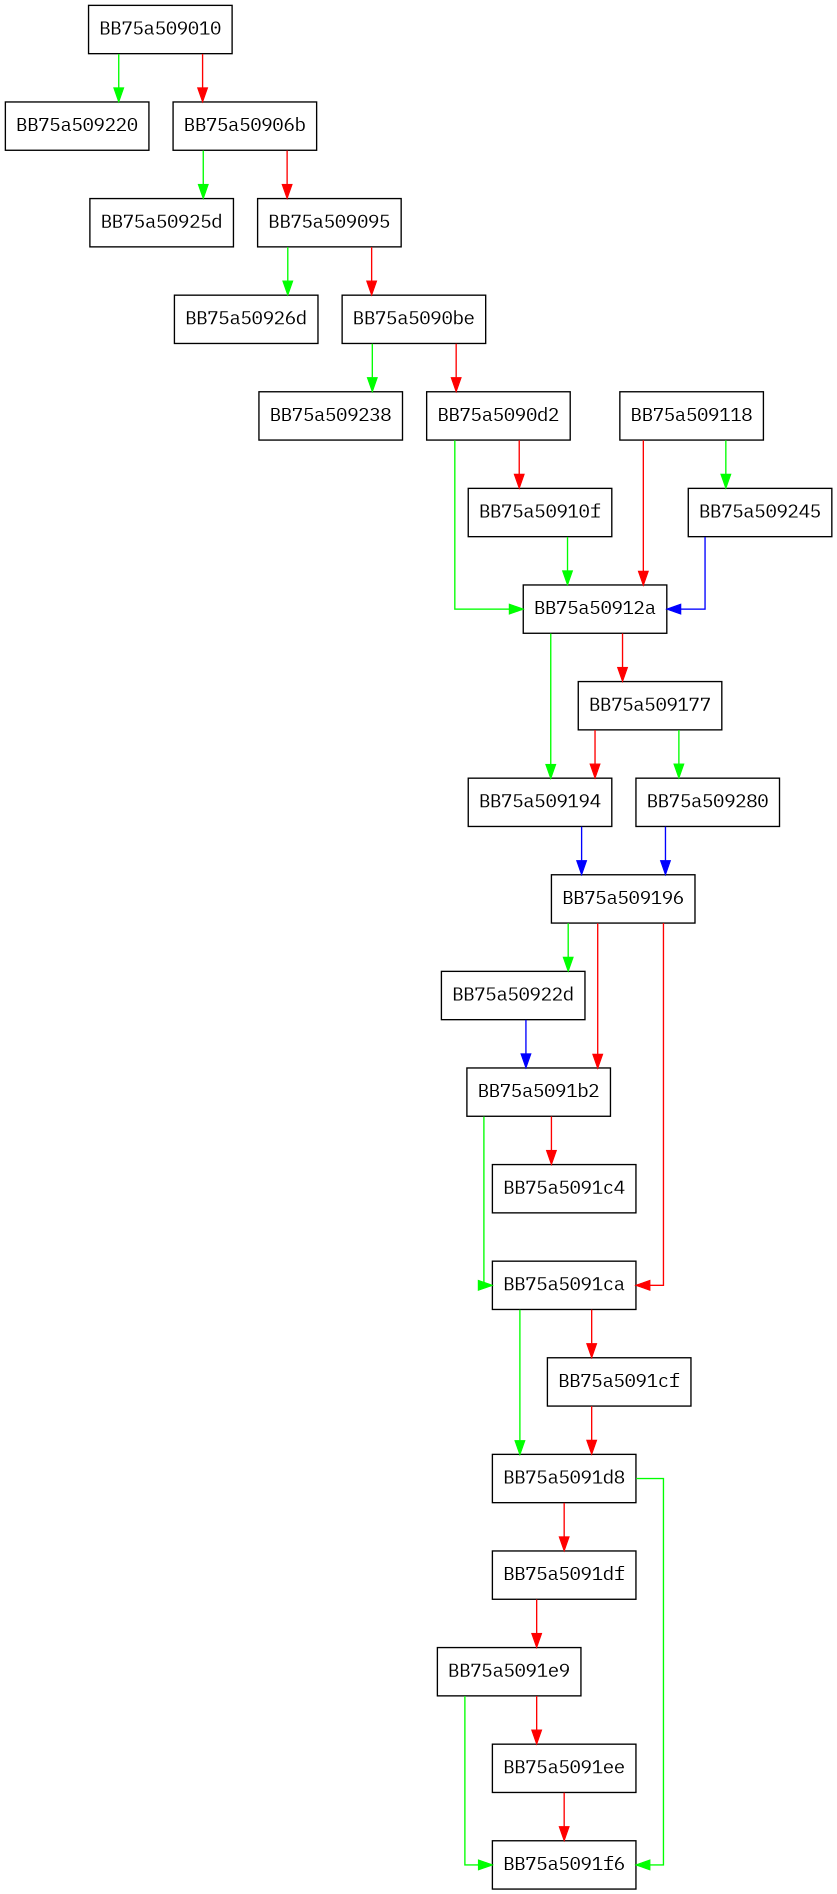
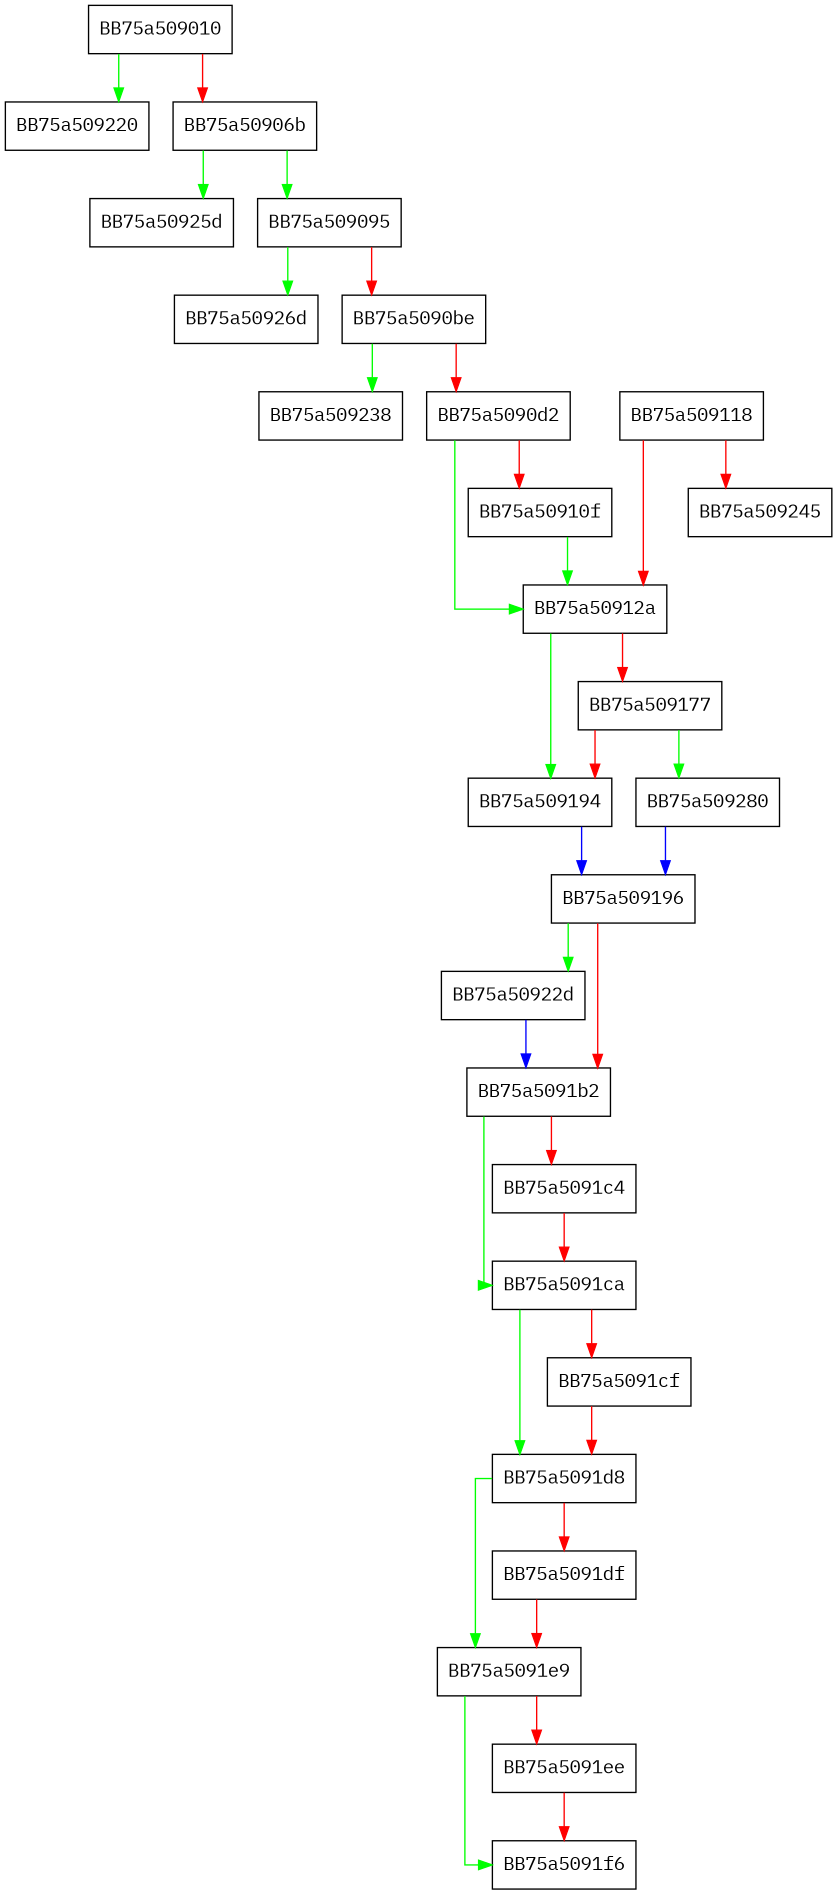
edge "BB75a50906b" -> "BB75a509095": color red -> green
edge "BB75a509118" -> "BB75a509245": color green -> red
edge "BB75a509245" -> "BB75a50912a": removed
edge "BB75a509196" -> "BB75a5091ca": now "BB75a5091c4" -> "BB75a5091ca"
edge "BB75a5091d8" -> "BB75a5091f6": now "BB75a5091d8" -> "BB75a5091e9"
